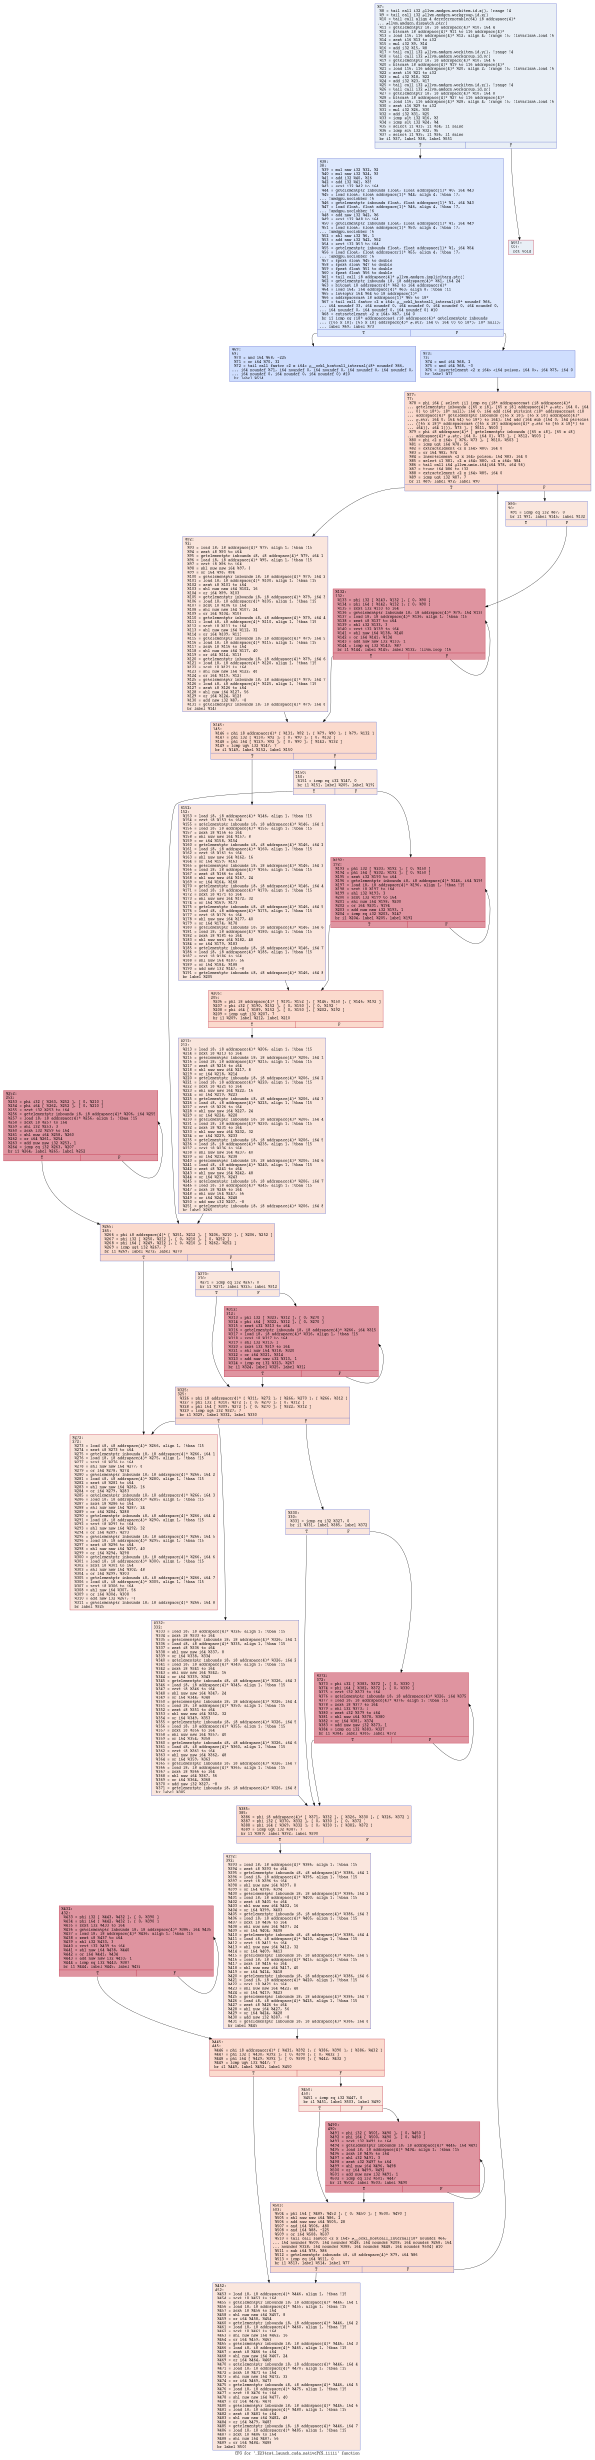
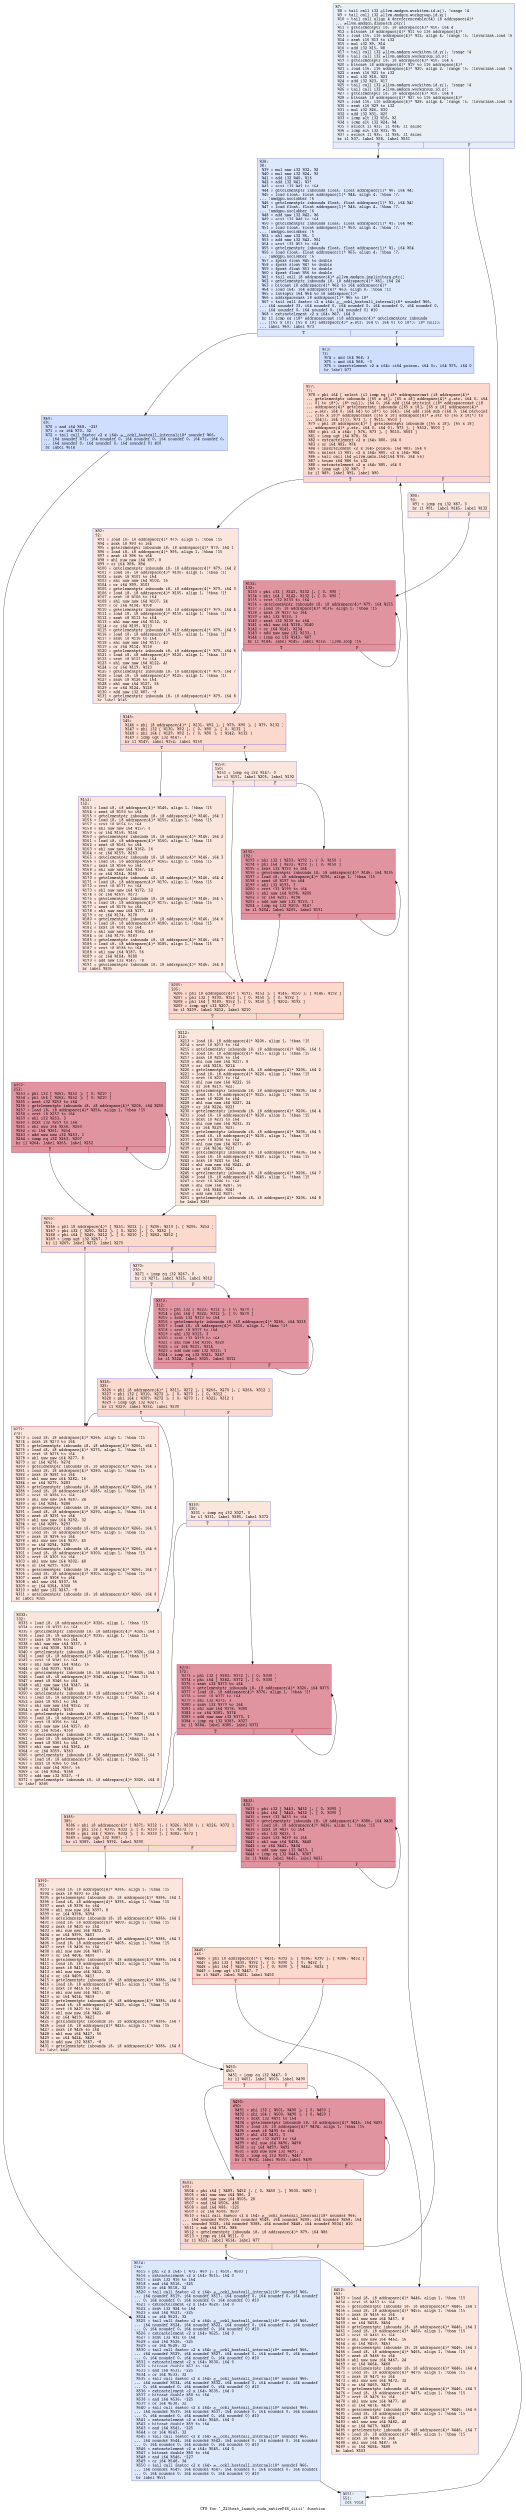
node "%551:": color #b70d28ff -> #3d50c3ff
edge "%150:" -> "%265:": now "%150:" -> "%205:"
node "%392:": color #3d50c3ff -> #b70d28ff
edge "%392:" -> "%445:": now "%392:" -> "%450:"
node "%514:": added
